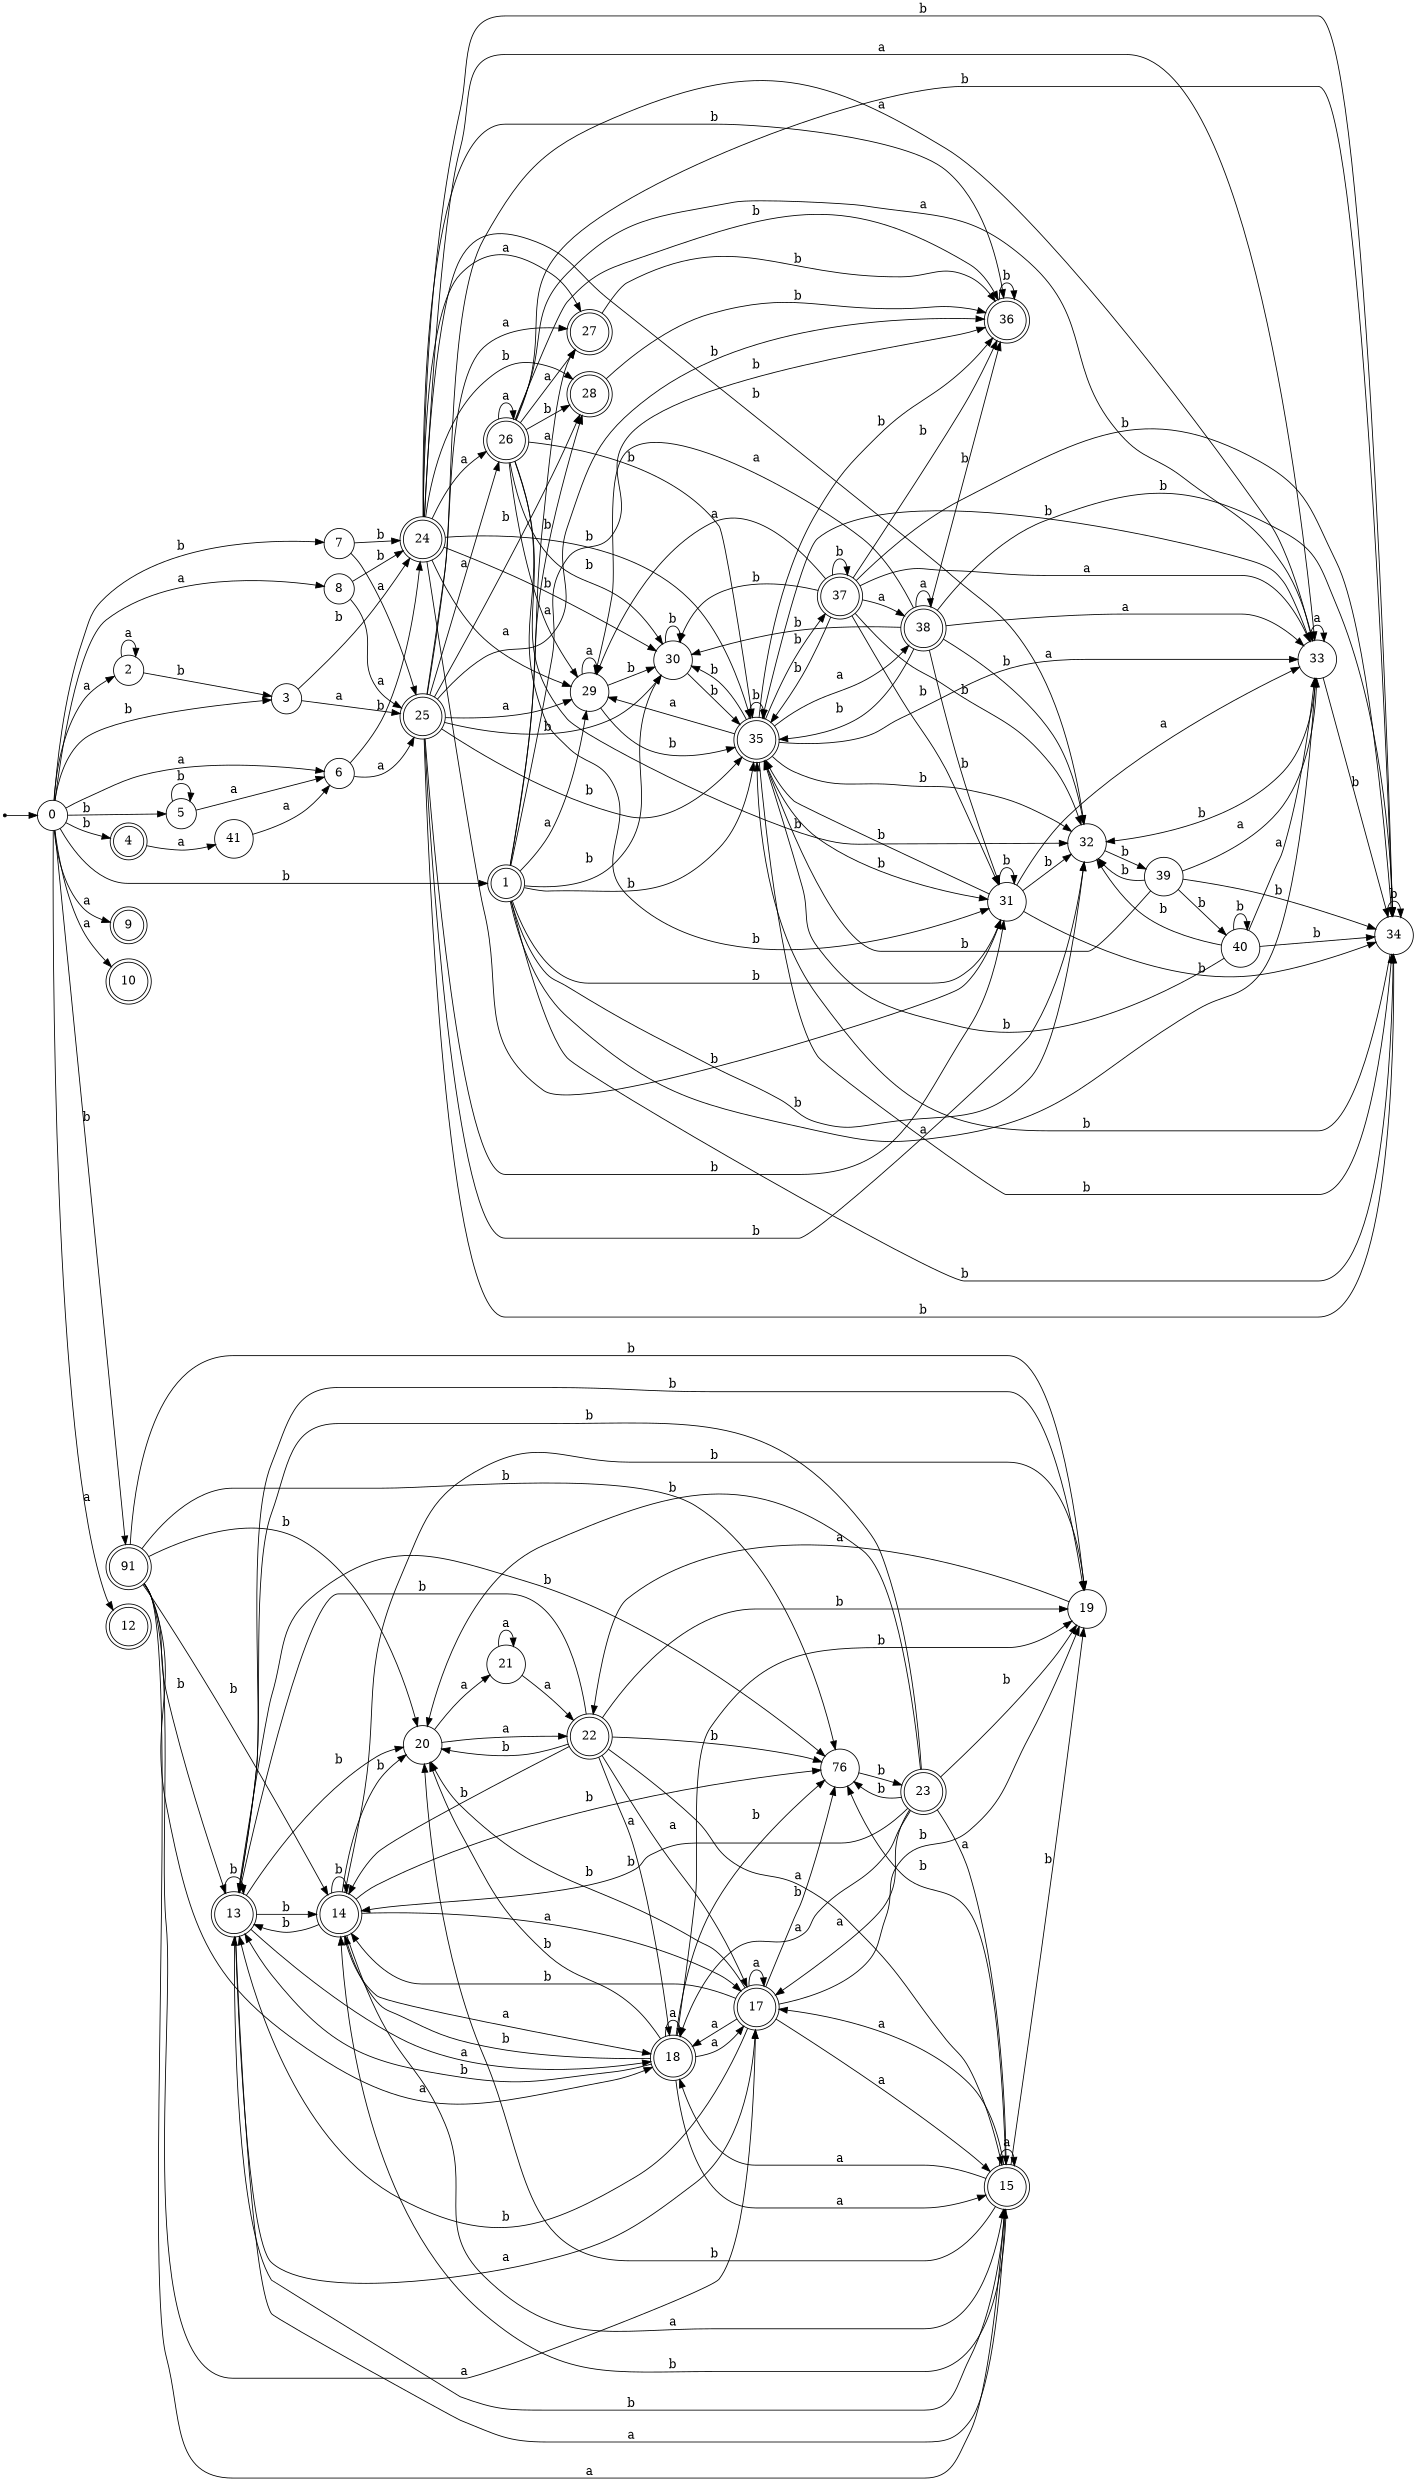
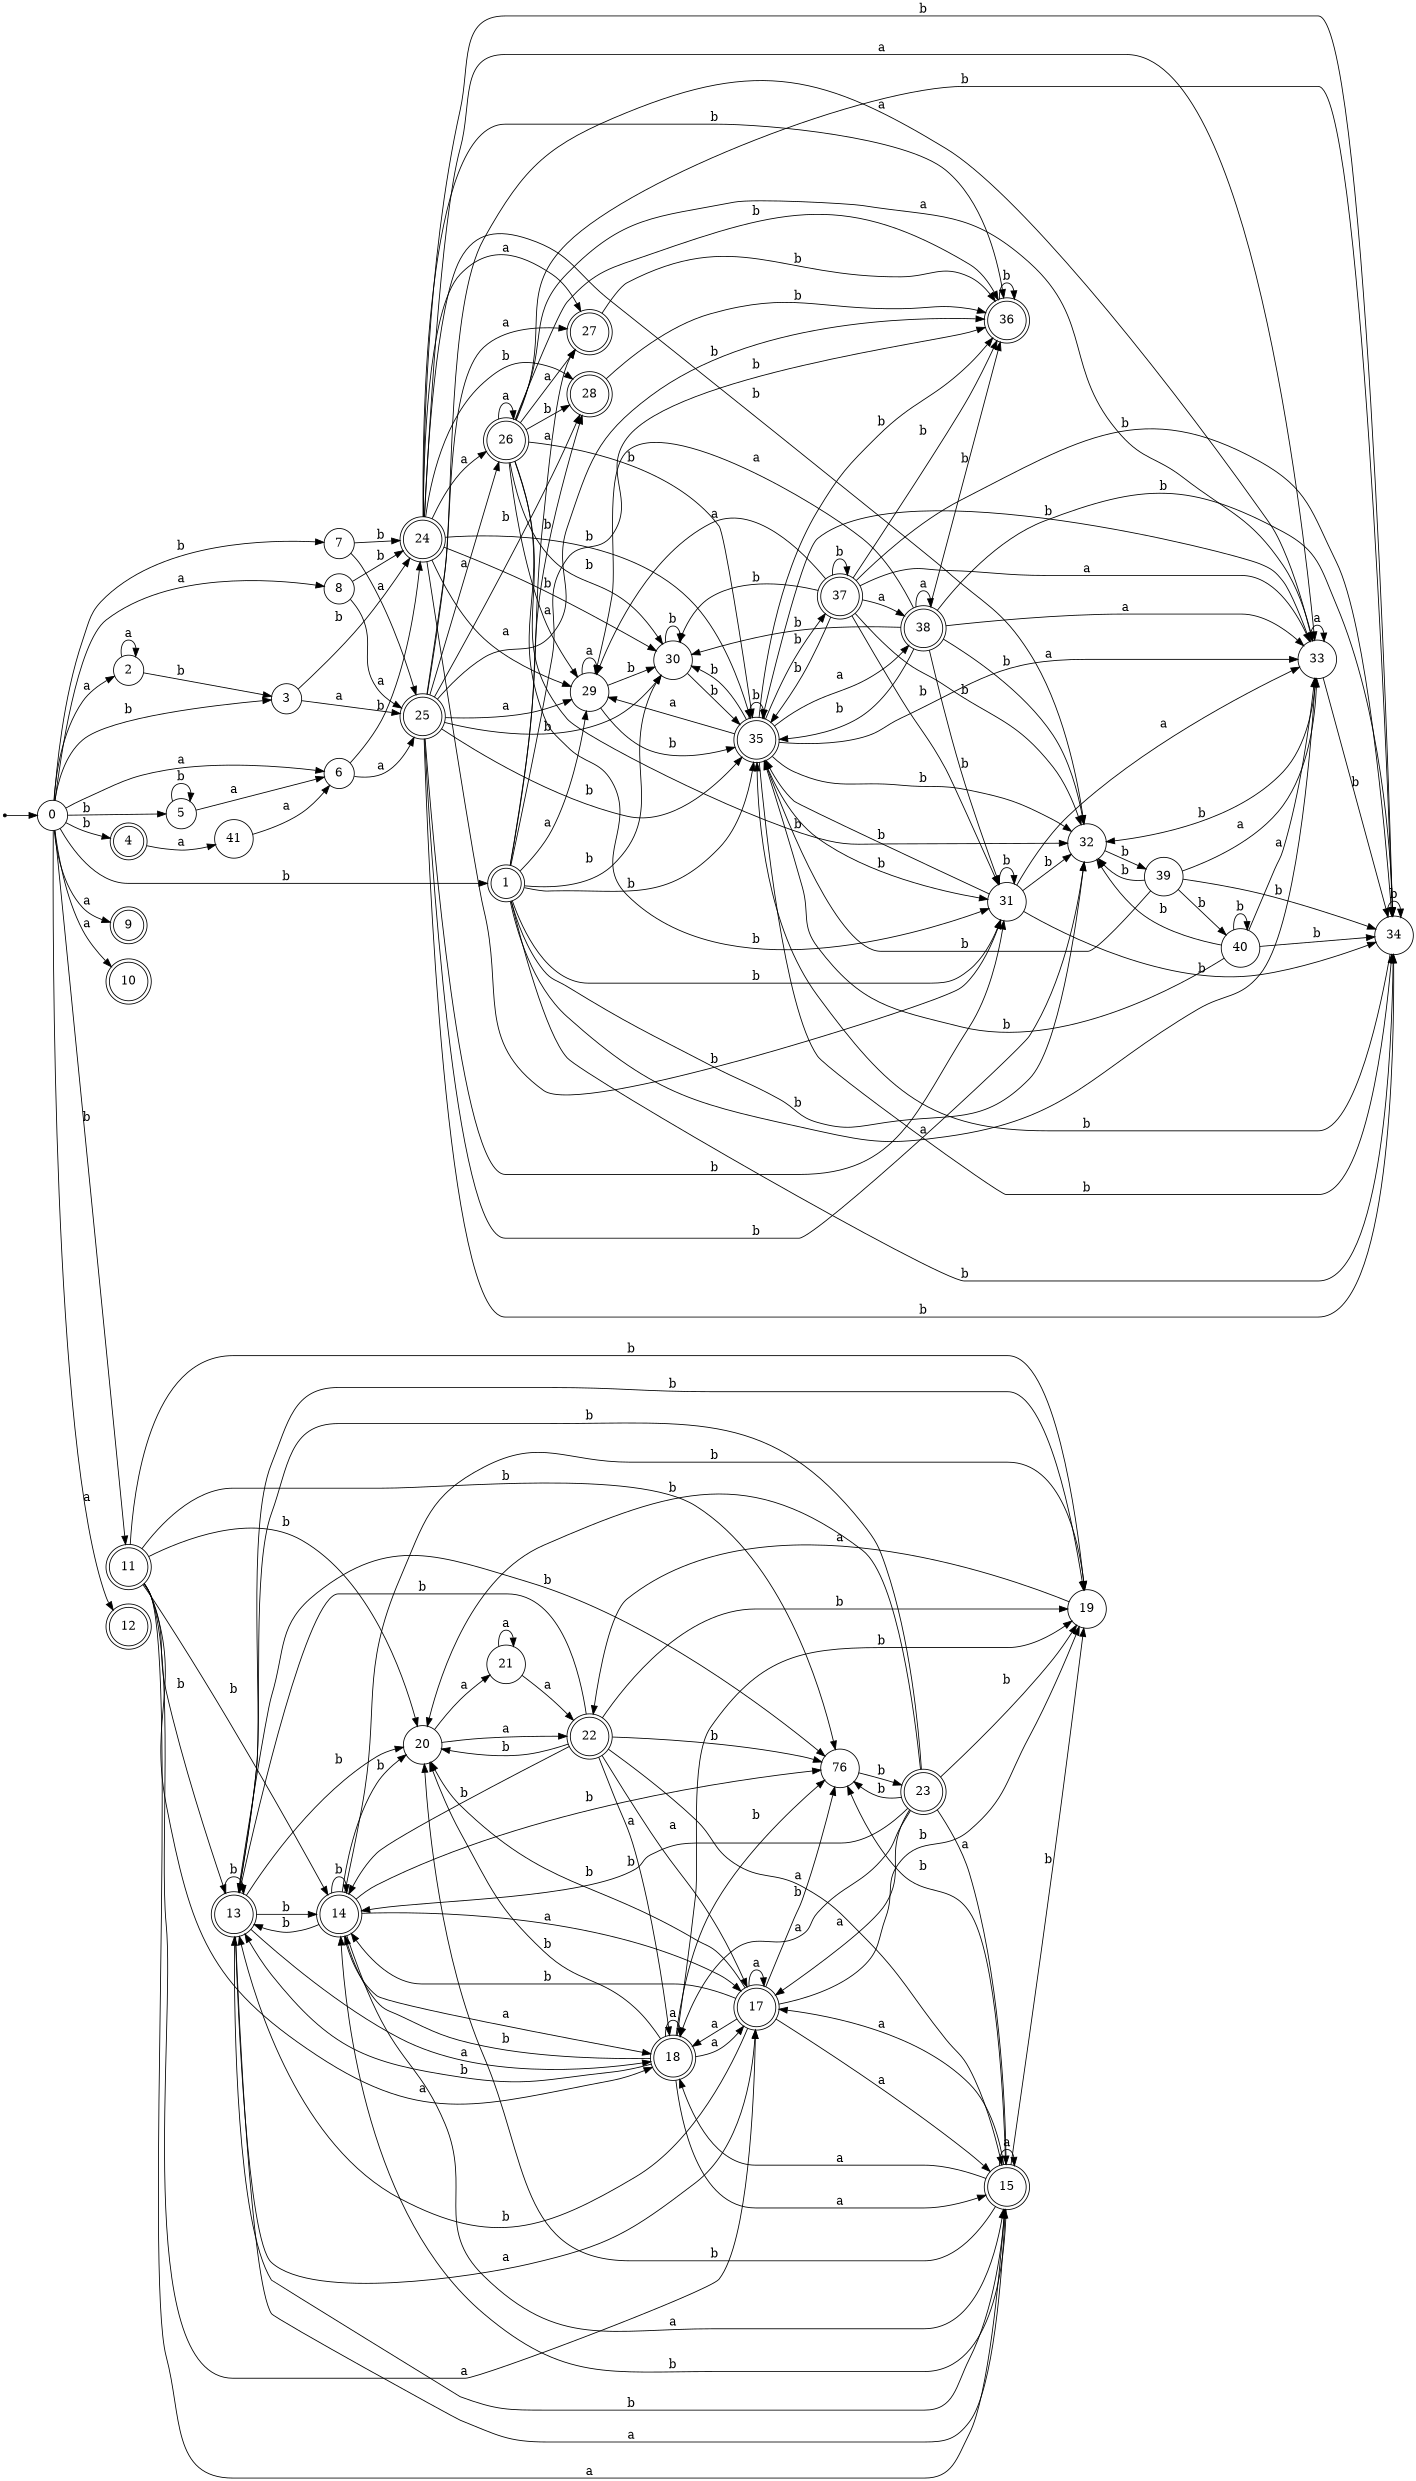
node "91": label "91" -> "11"
